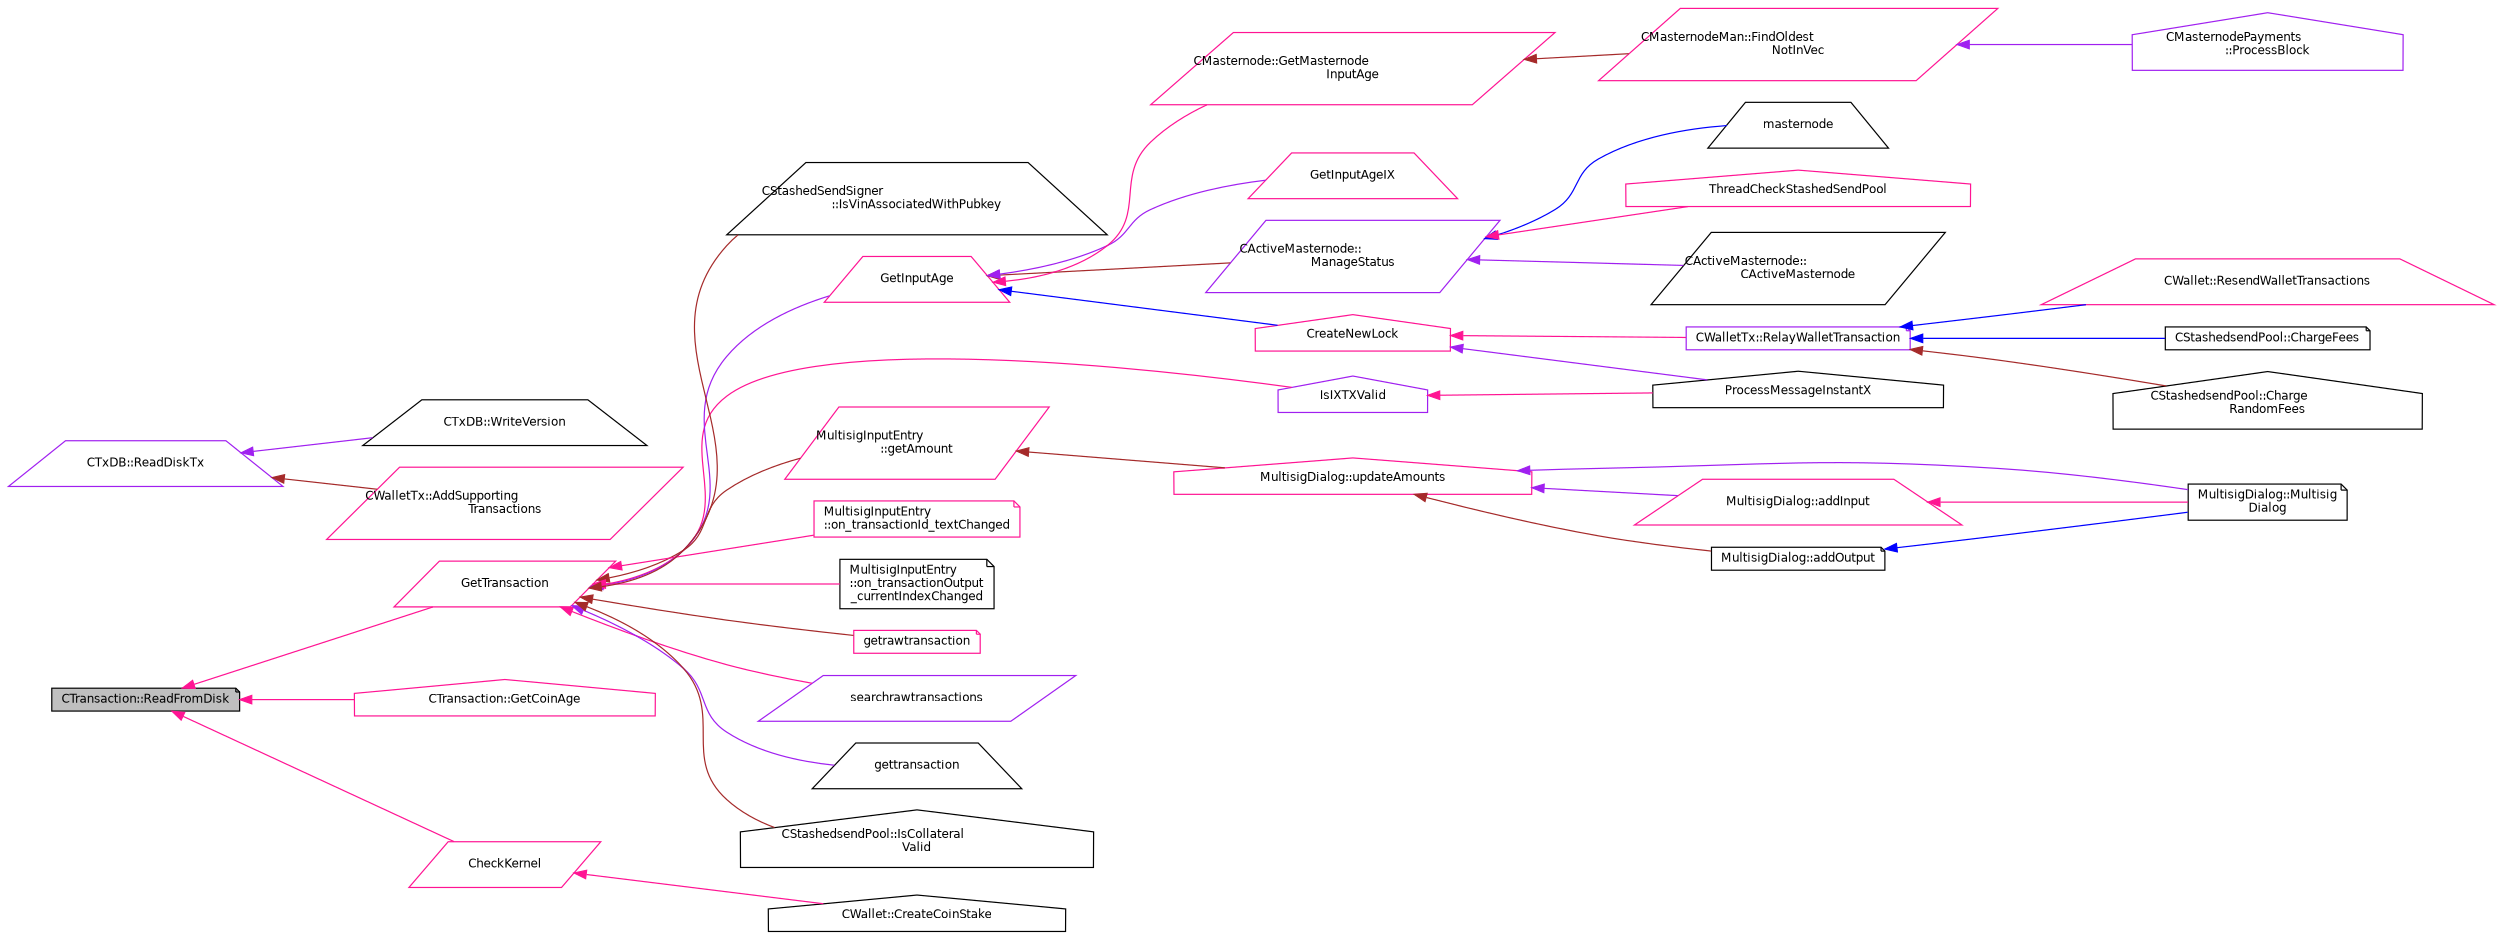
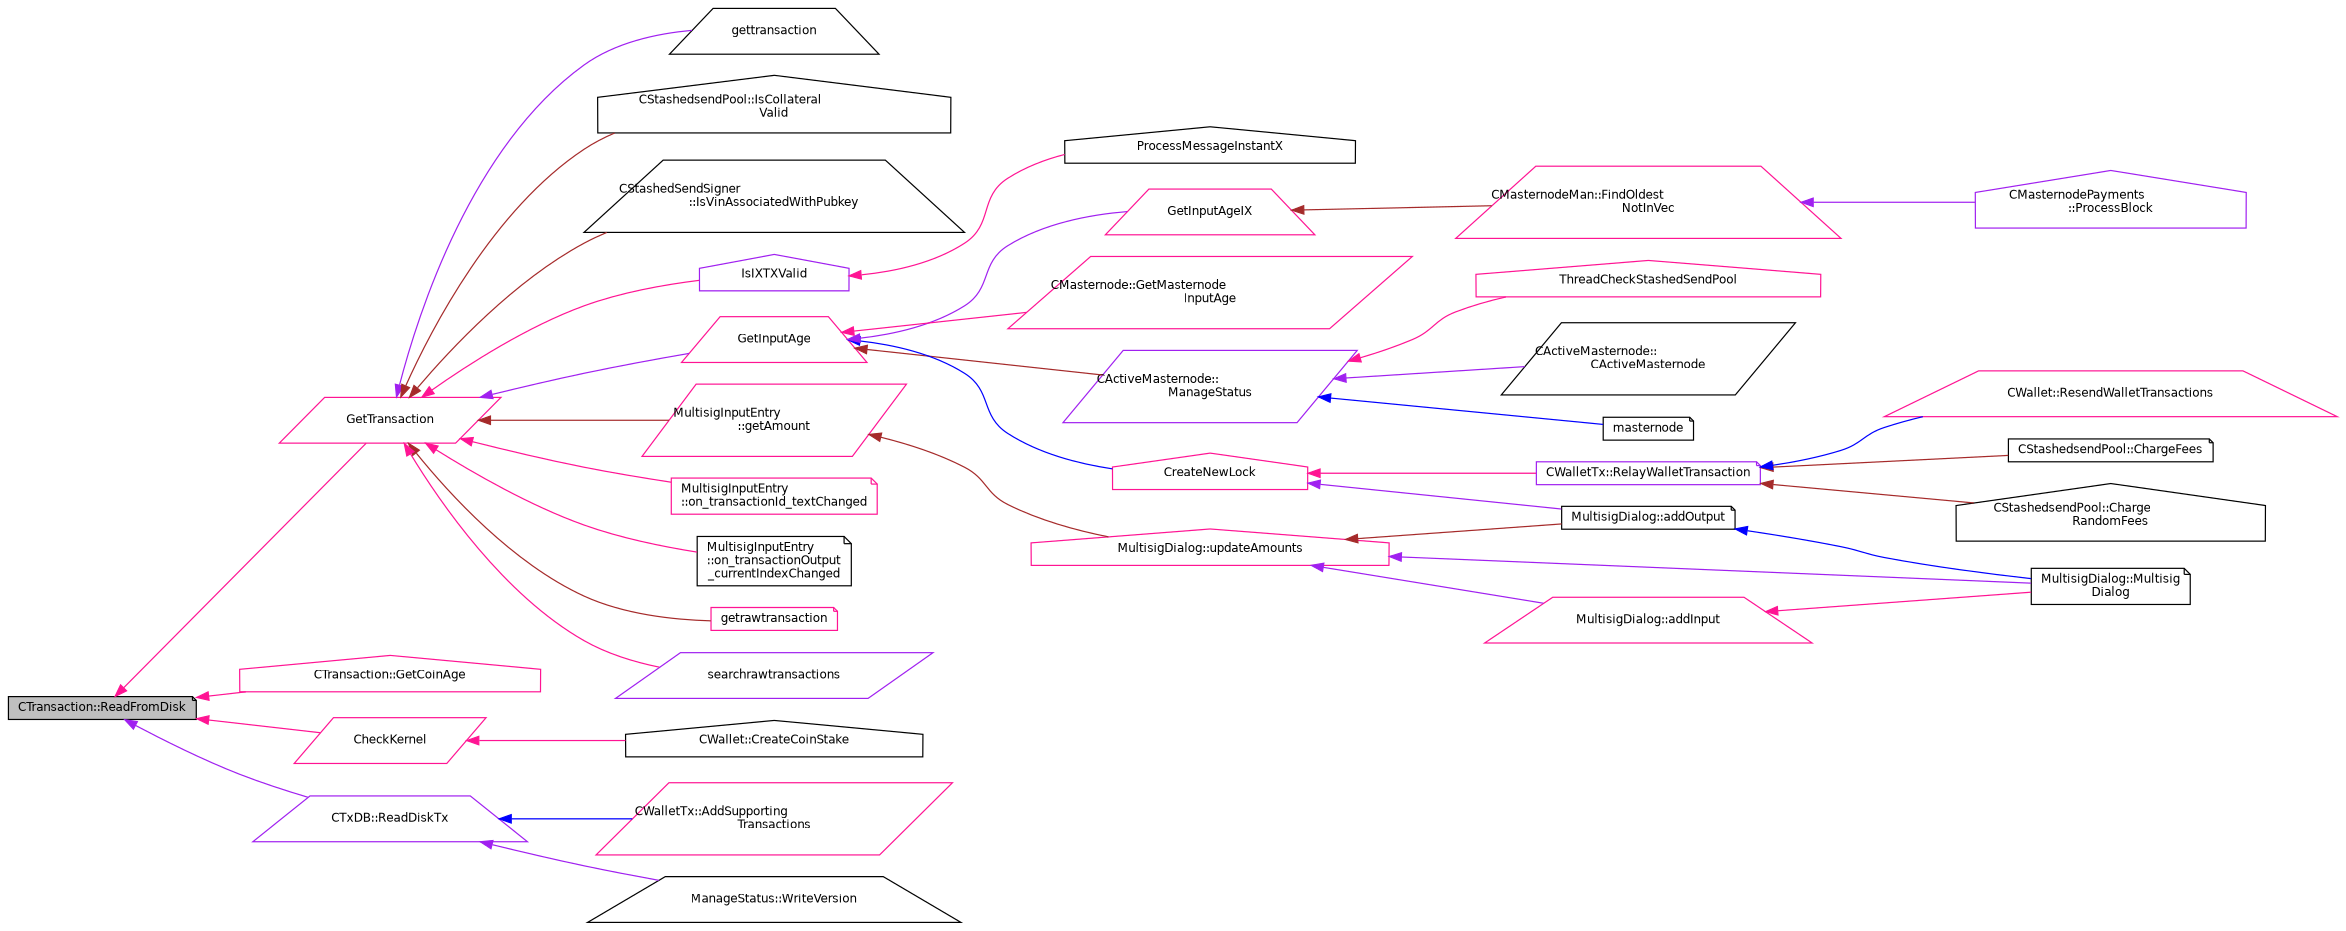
node "CMasternodeMan::FindOldest NotInVec": shape parallelogram -> trapezium
edge "CMasternodeMan::FindOldest NotInVec" -> "CMasternode::GetMasternode InputAge": now "CMasternodeMan::FindOldest NotInVec" -> "GetInputAgeIX"
node "masternode": shape trapezium -> note
edge "CStashedsendPool::ChargeFees" -> "CWalletTx::RelayWalletTransaction": color blue -> brown
edge "ProcessMessageInstantX" -> "CreateNewLock": now "MultisigDialog::addOutput" -> "CreateNewLock"
node "CTxDB::WriteVersion": label "CTxDB::WriteVersion" -> "ManageStatus::WriteVersion"
edge "CWalletTx::AddSupporting Transactions" -> "CTxDB::ReadDiskTx": color brown -> blue
edge "CTxDB::ReadDiskTx" -> "CTransaction::ReadFromDisk": added
